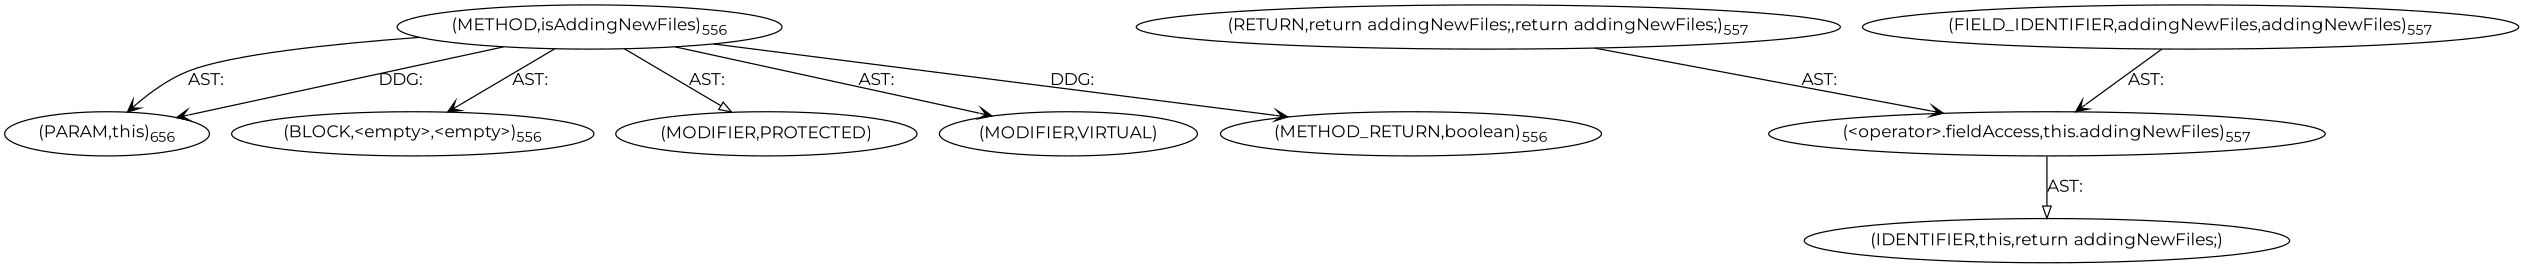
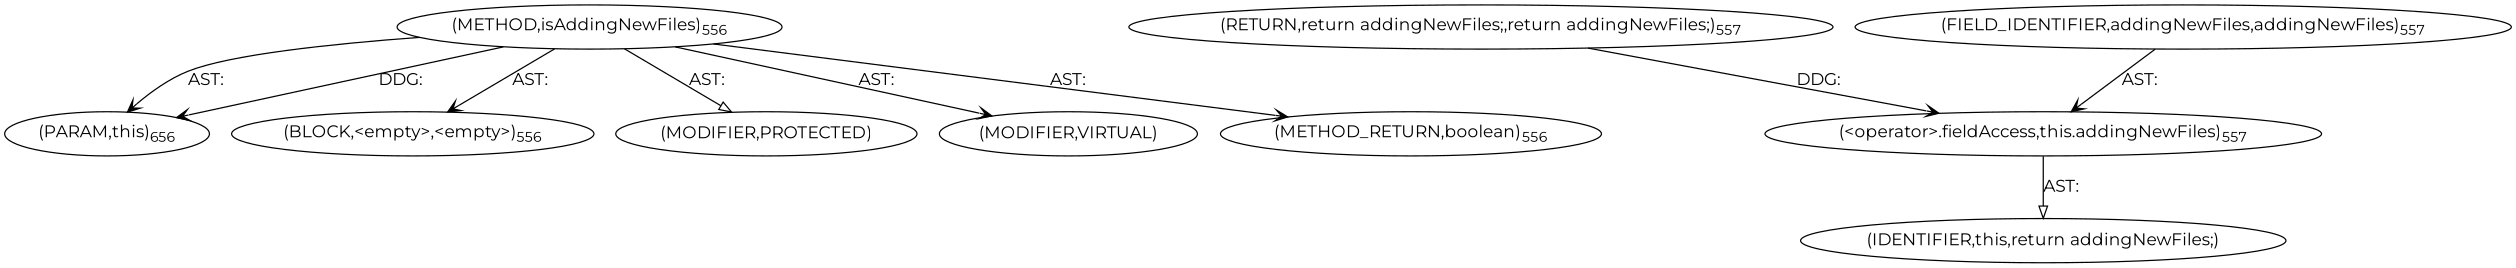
edge "(METHOD,isAddingNewFiles)" -> "(METHOD_RETURN,boolean)": label "DDG: " -> "AST: "
edge "(RETURN,return addingNewFiles;,return addingNewFiles;)" -> "(<operator>.fieldAccess,this.addingNewFiles)": label "AST: " -> "DDG: "
